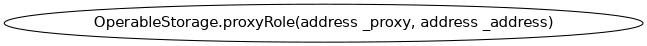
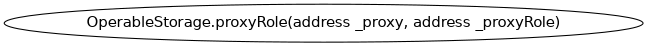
node "OperableStorage.proxyRole(address _proxy, address _address)": label "OperableStorage.proxyRole(address _proxy, address _address)" -> "OperableStorage.proxyRole(address _proxy, address _proxyRole)"
